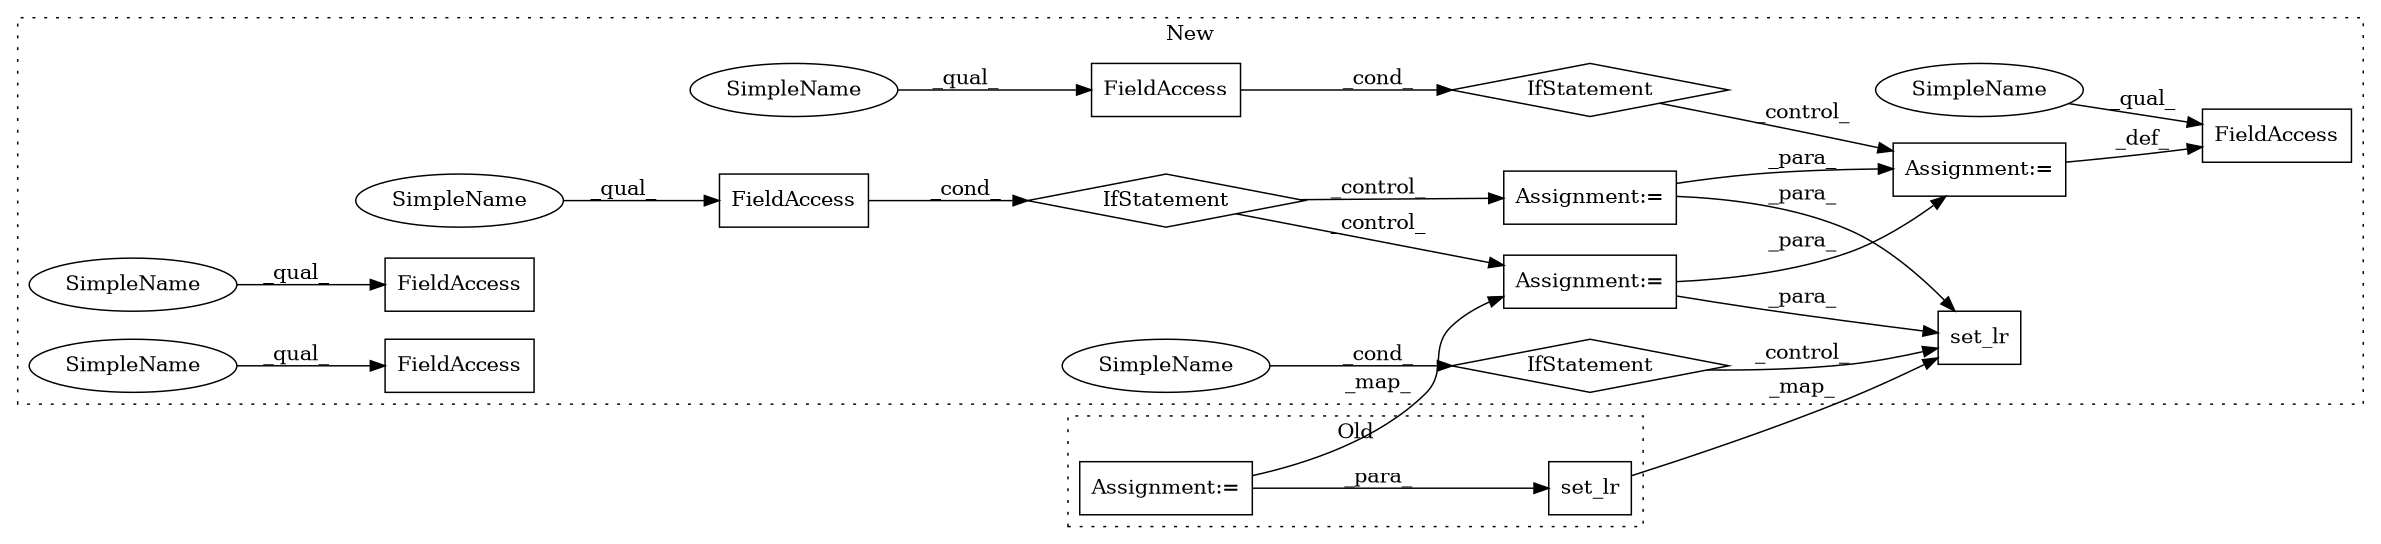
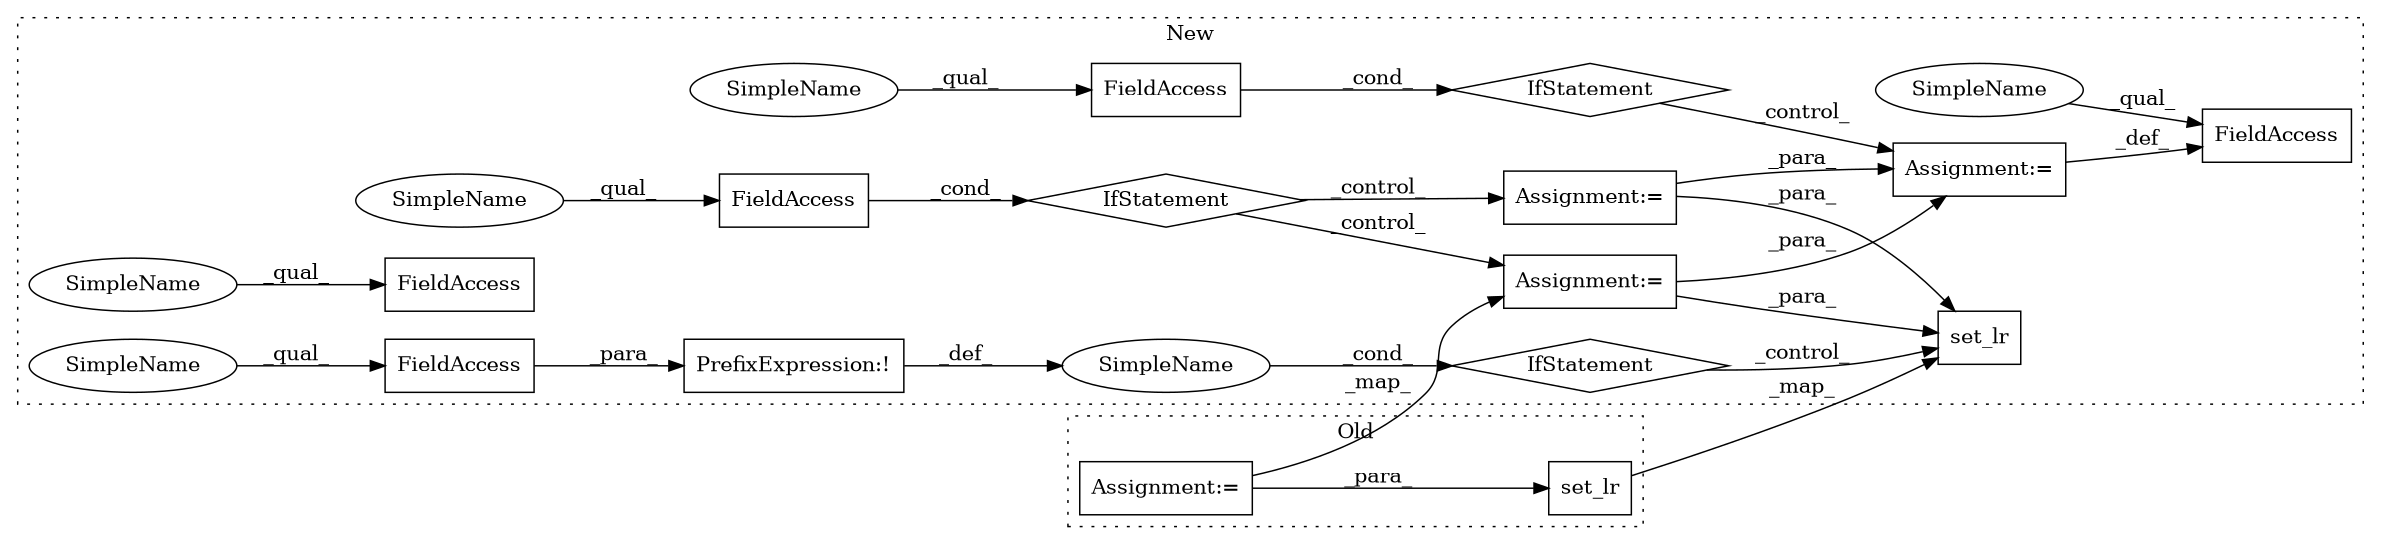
node "PrefixExpression:!": added
